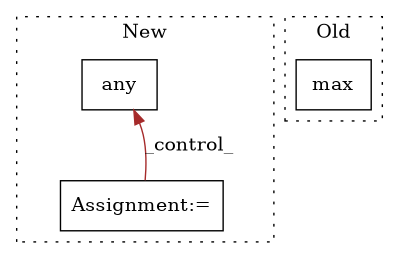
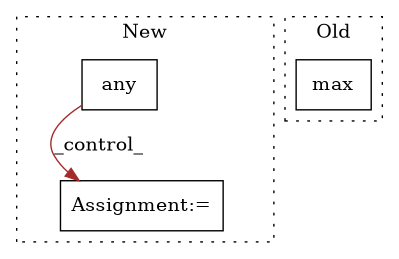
edge "Assignment:=" -> "any": reversed
